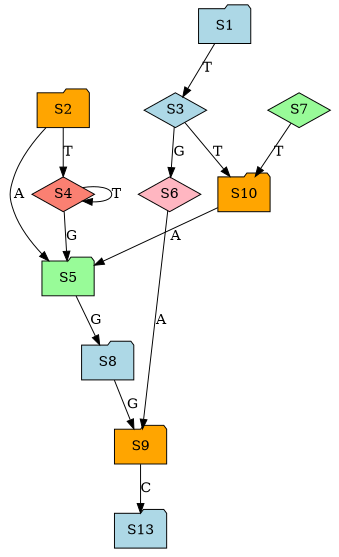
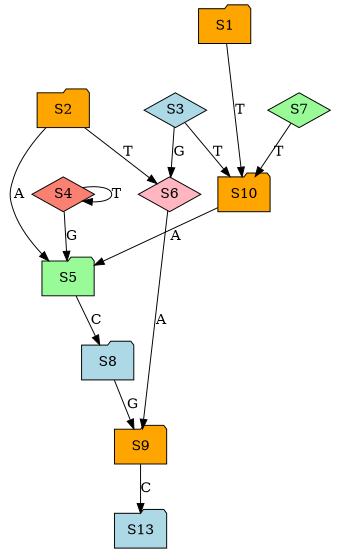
node "S1": fillcolor lightblue -> orange
edge "S1" -> "S3": now "S1" -> "S10"
edge "S2" -> "S4": now "S2" -> "S6"
edge "S5" -> "S8": label "G" -> "C"
